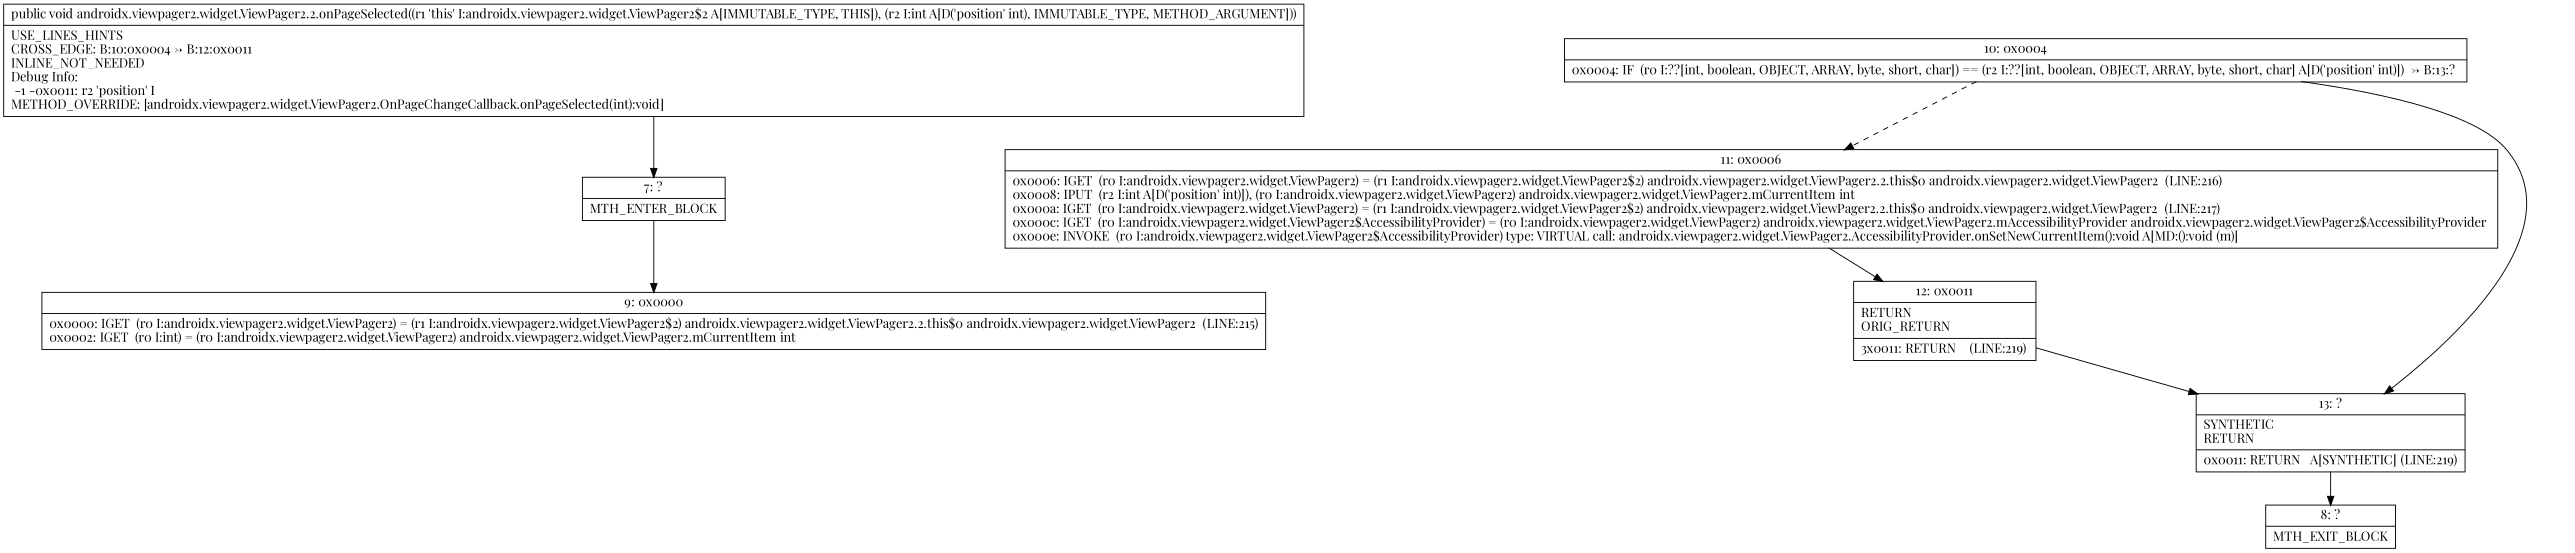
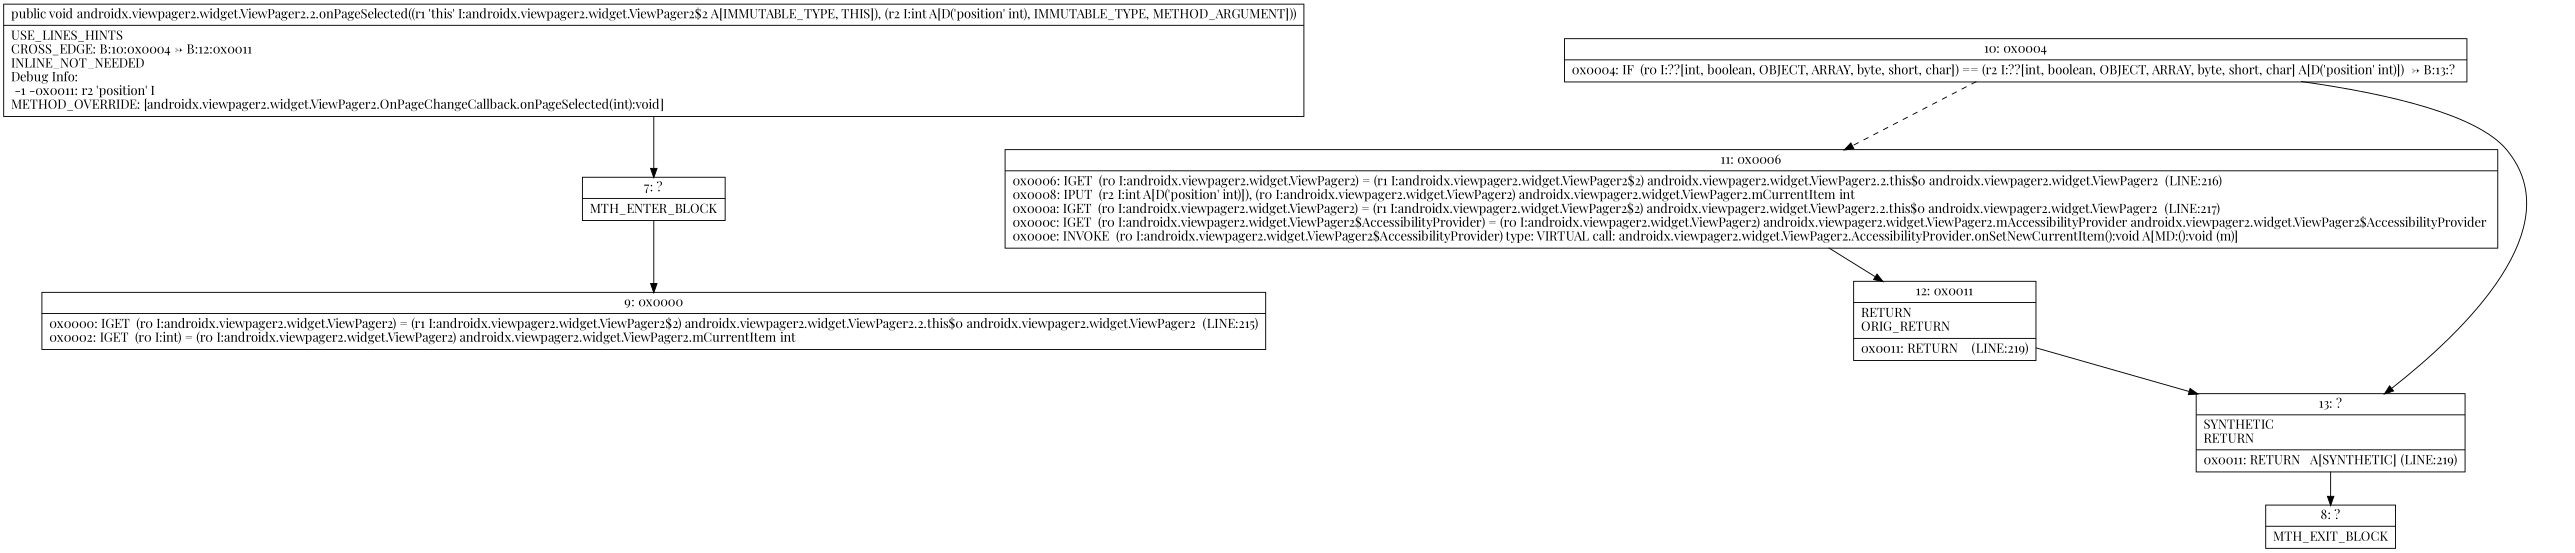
node "12: 0x0011": text "3x0011: RETURN    (LINE:219)" -> "0x0011: RETURN    (LINE:219)"
